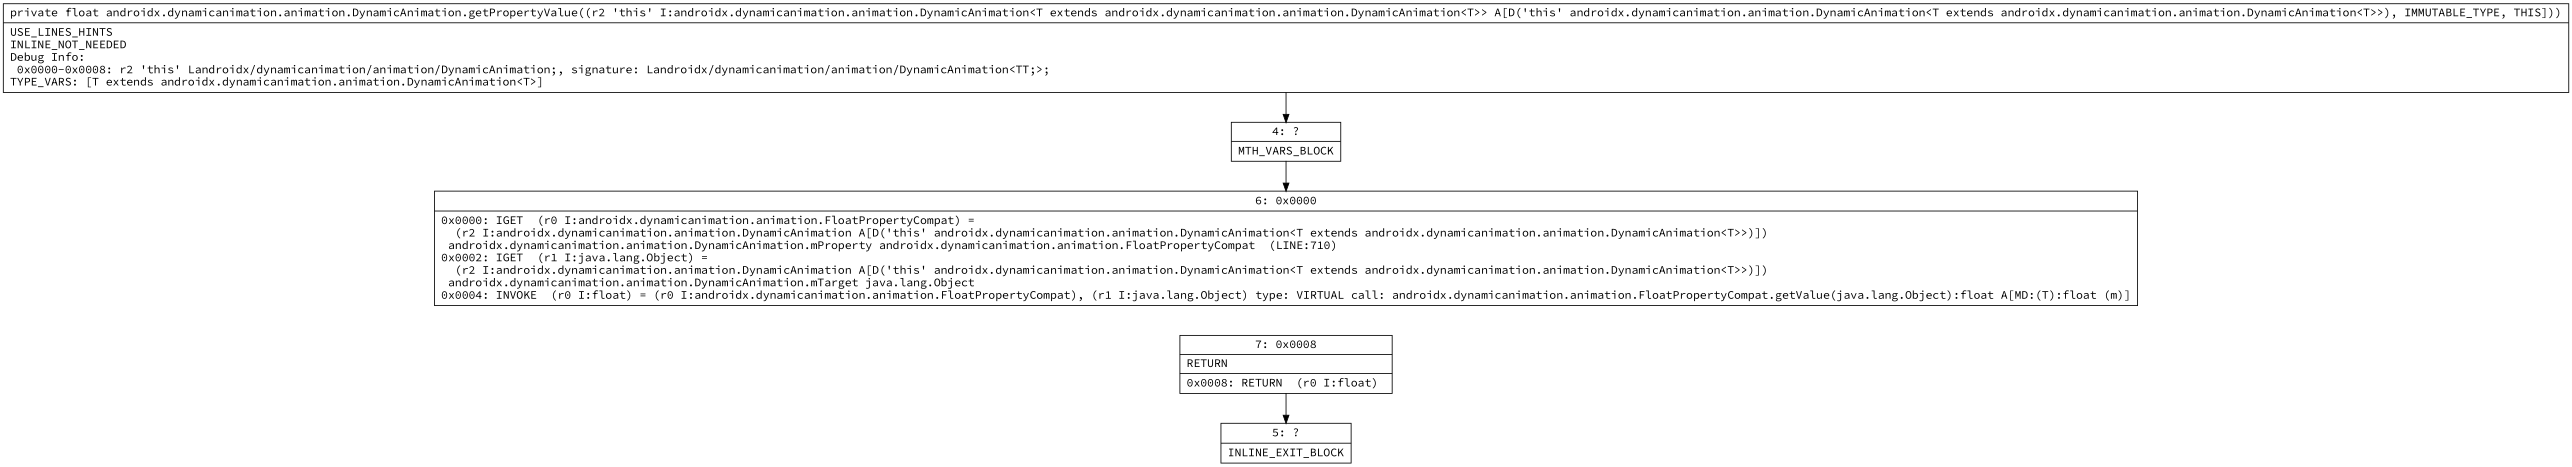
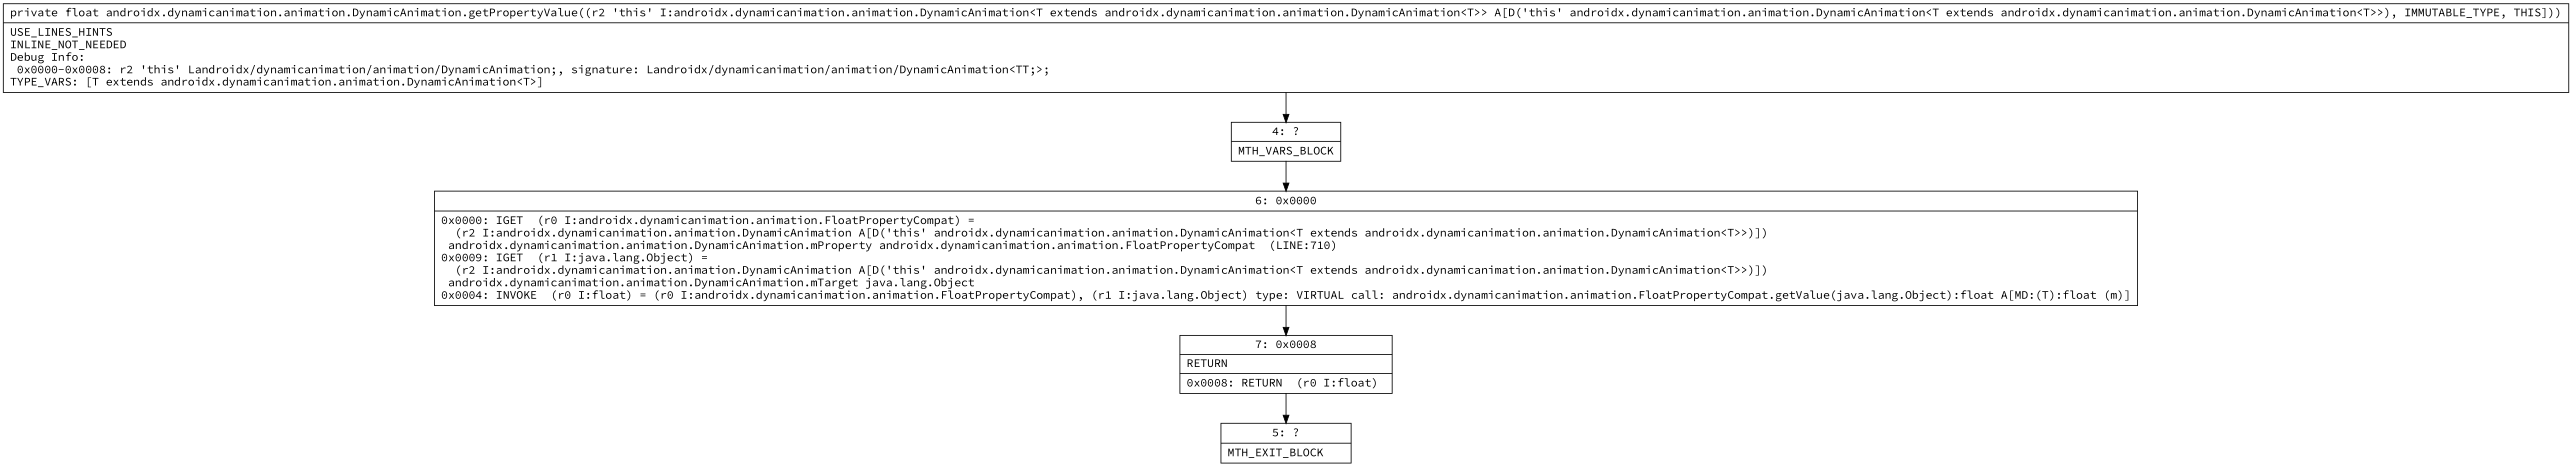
node "6: 0x0000": text "0x0002: IGET  (r1 I:java.lang.Object) =" -> "0x0009: IGET  (r1 I:java.lang.Object) ="
edge "6: 0x0000" -> "7: 0x0008": added
node "5: ?": text "INLINE_EXIT_BLOCK" -> "MTH_EXIT_BLOCK"
